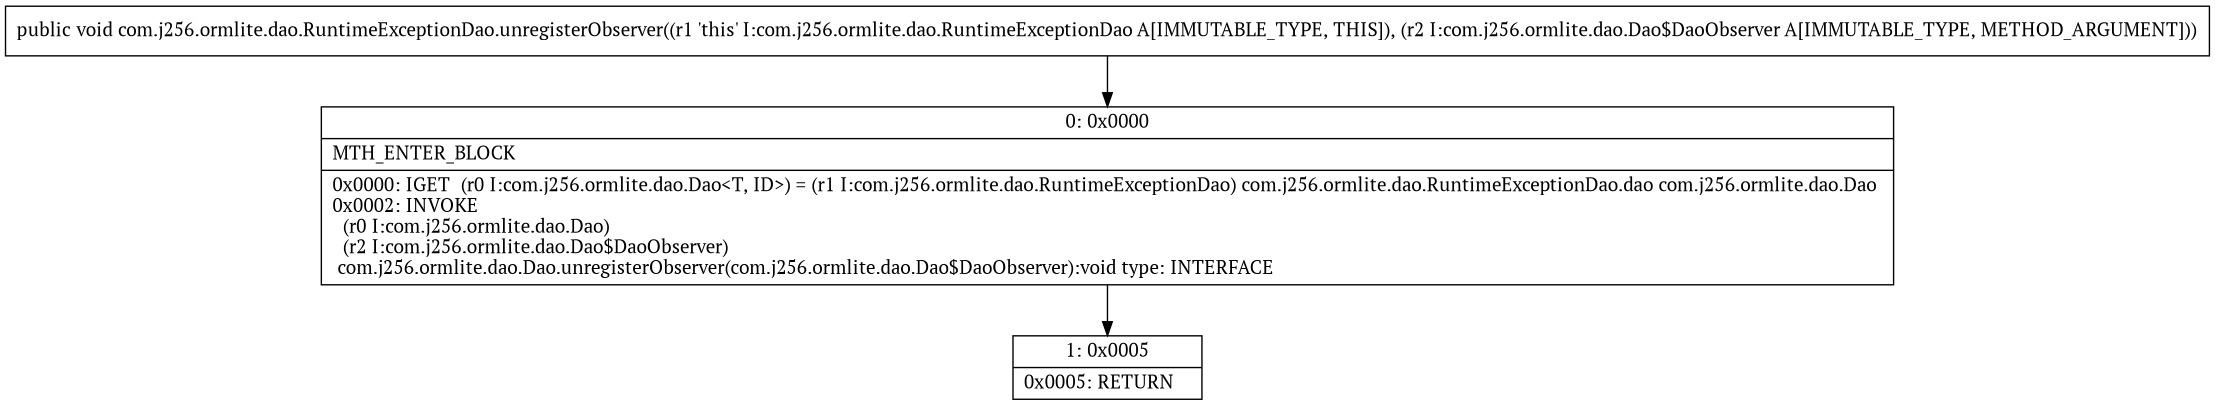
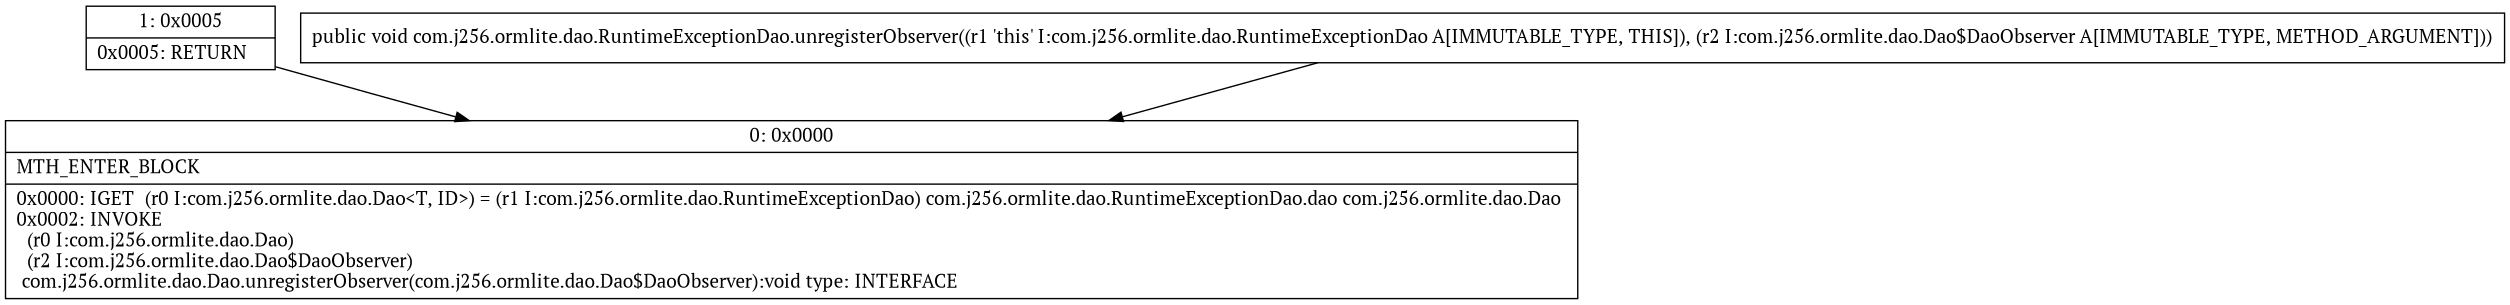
edge "0: 0x0000" -> "1: 0x0005": reversed
